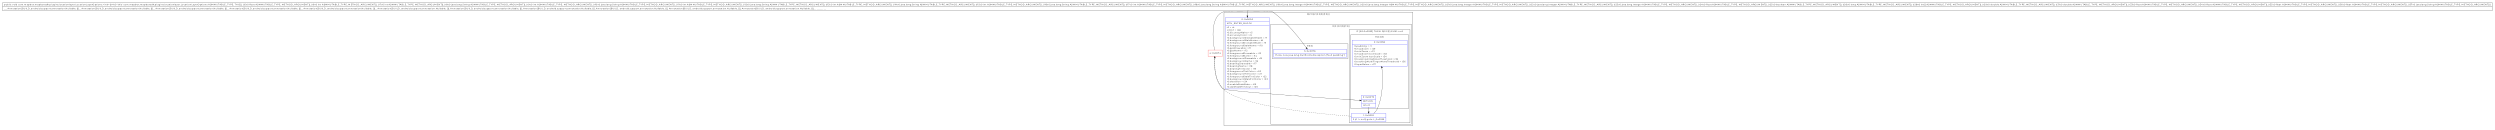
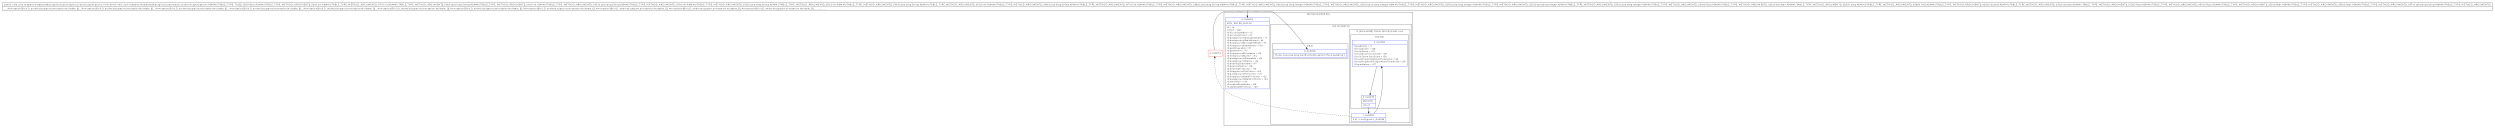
edge "4: 0x0074" -> "3: 0x0073": now "2: 0x0055" -> "3: 0x0073"
